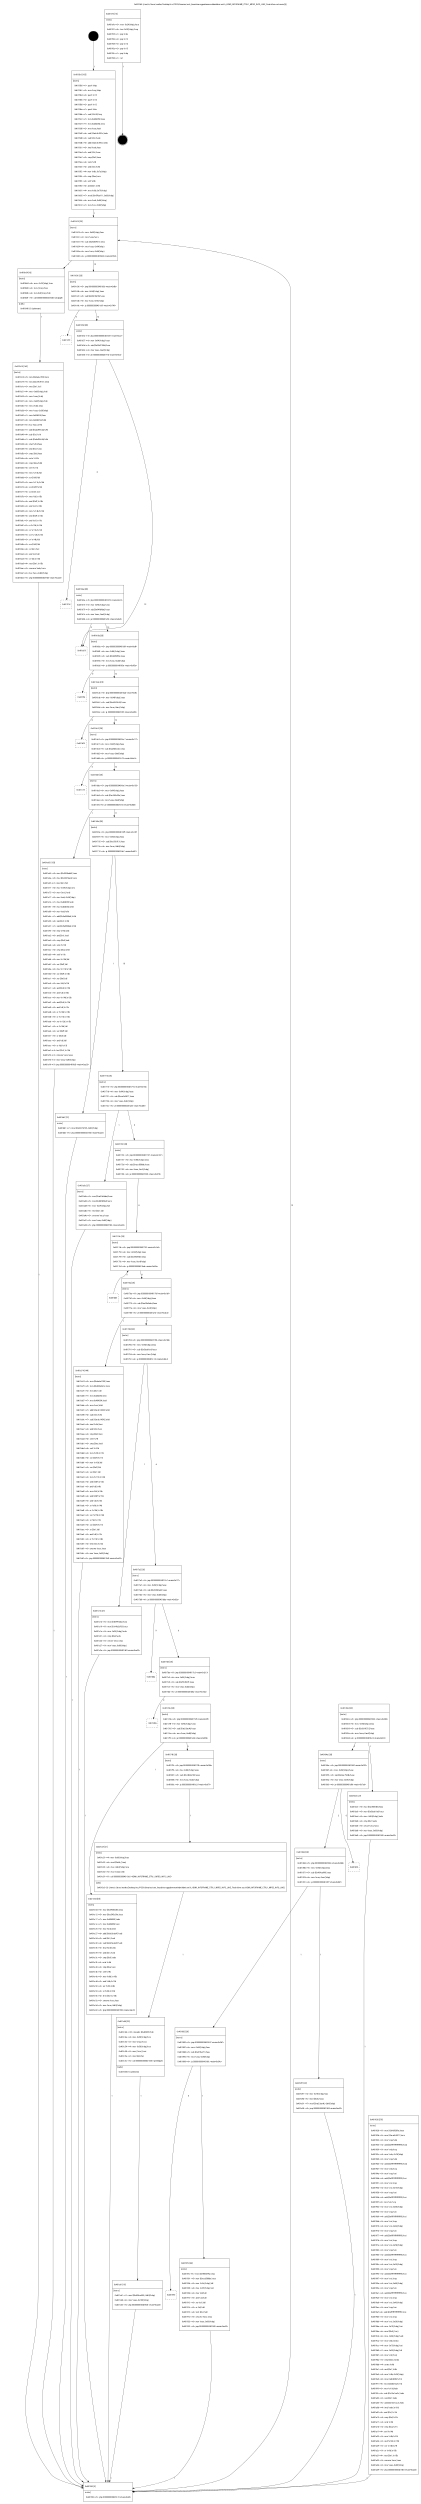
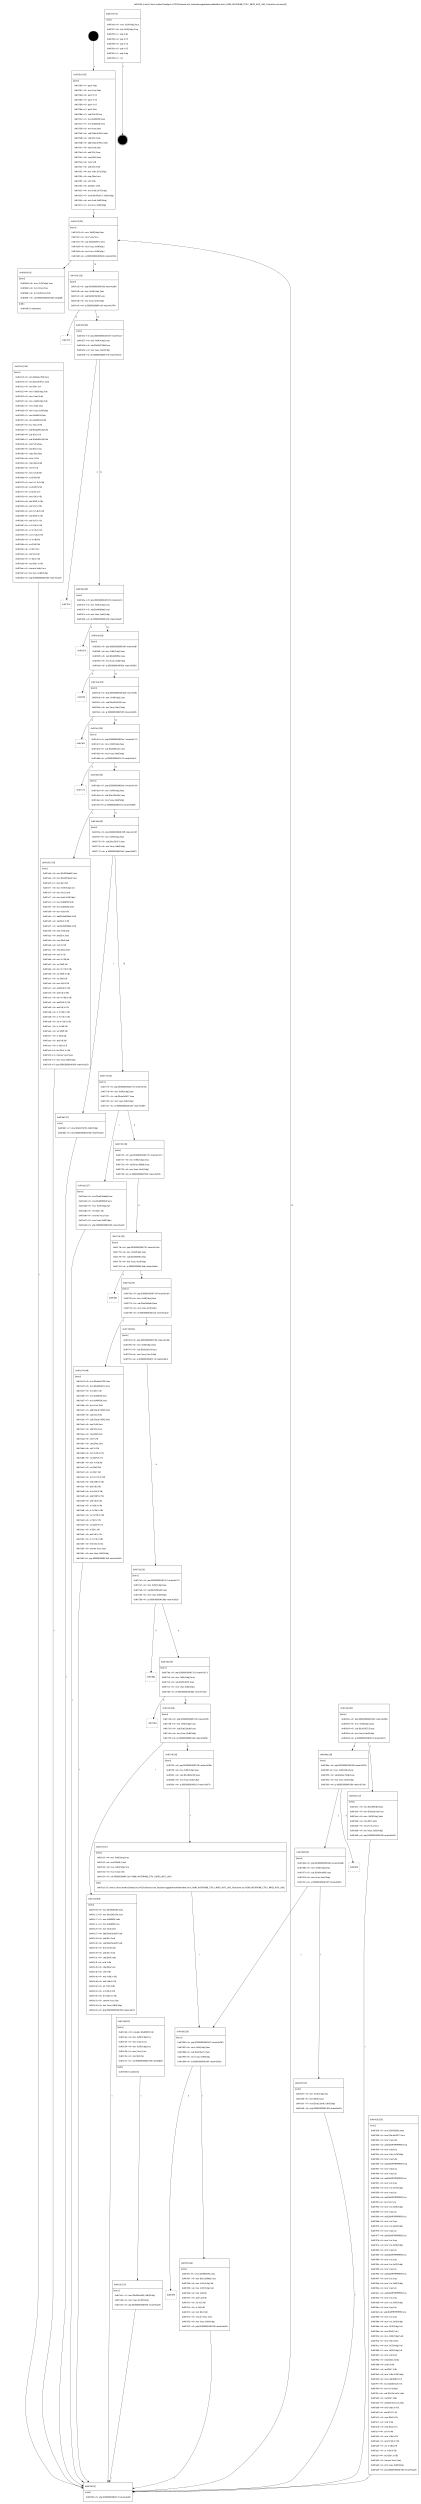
edge "0x401b04 [16]" -> "0x401b14 [163]": removed, label "1"
edge "0x401652 [28]" -> "0x401a59": now "0x401652 [28]" -> "0x40166e [28]"
edge "0x401bde" -> "0x40174e [28]": reversed
node "0x401c14 [27]": removed
edge "0x4017be [28]" -> "0x4017da [28]": added, label "6"
edge "0x401c2f [21]" -> "0x401c44 [29]": now "0x401c2f [21]" -> "0x401882 [28]"
